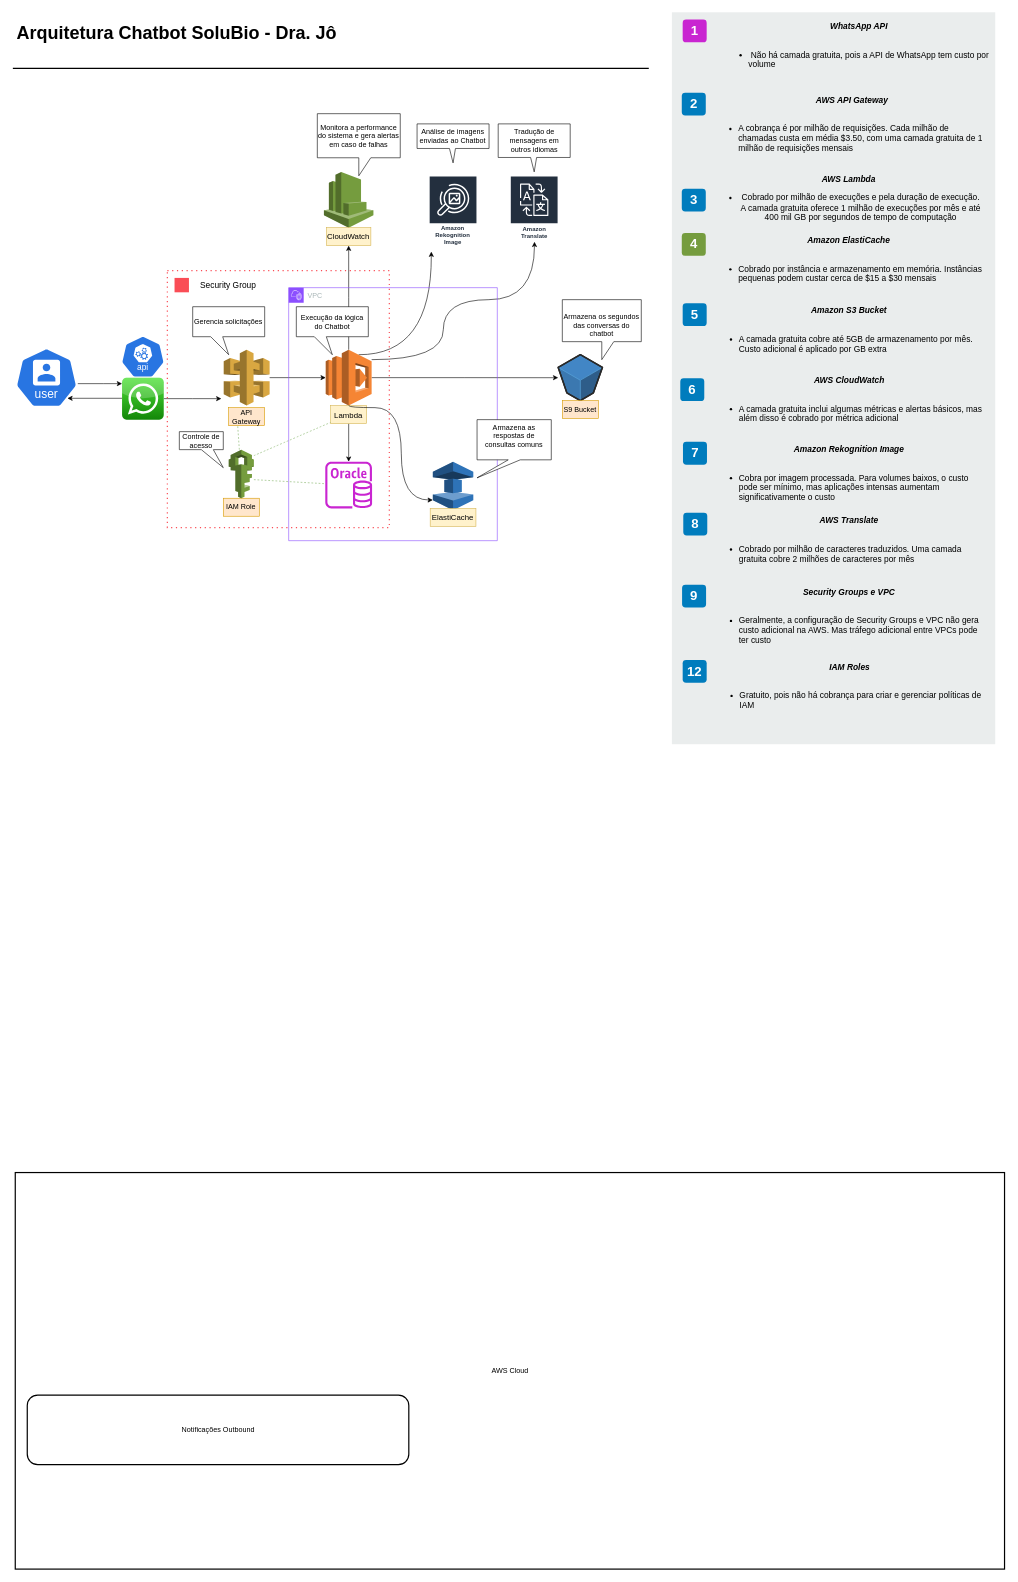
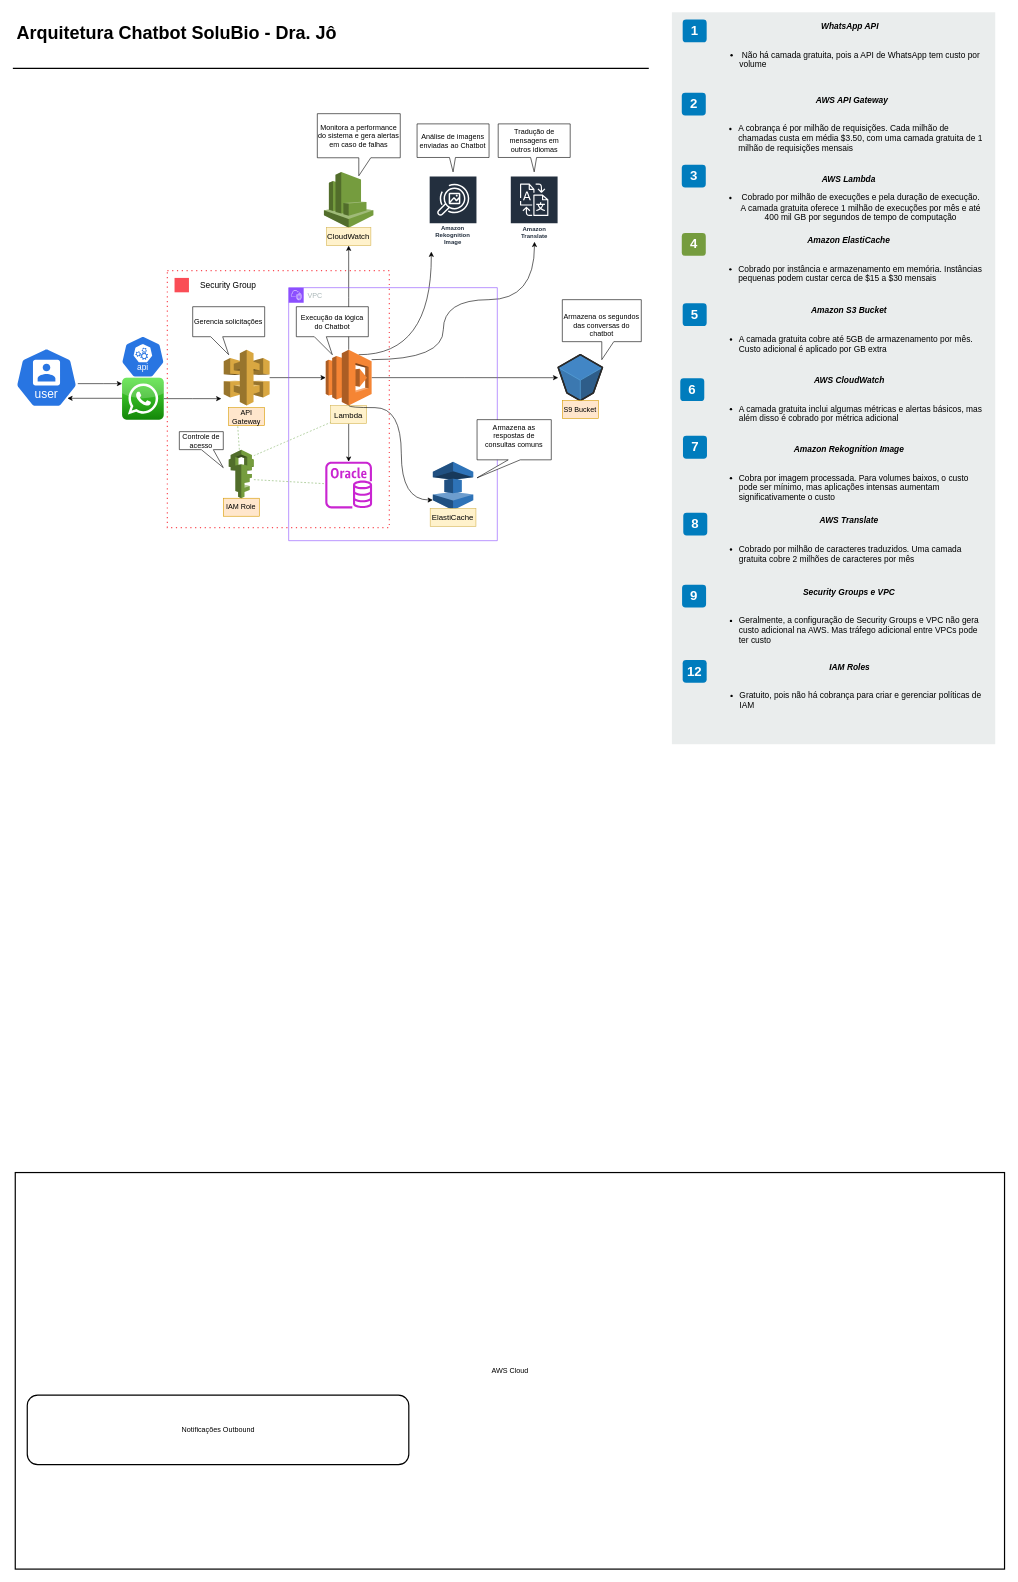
node "1": fillcolor #c925d1 -> #007cbd
node "WhatsApp API Não há camada gratuita, pois a API de WhatsApp tem custo por volume": moved (858, 54) -> (849, 54)
node "Análise de imagens enviadas ao Chatbot": size 72x39 -> 72x48
node "3": moved (694, 200) -> (694, 176)
node "7": moved (695, 453) -> (695, 447)
